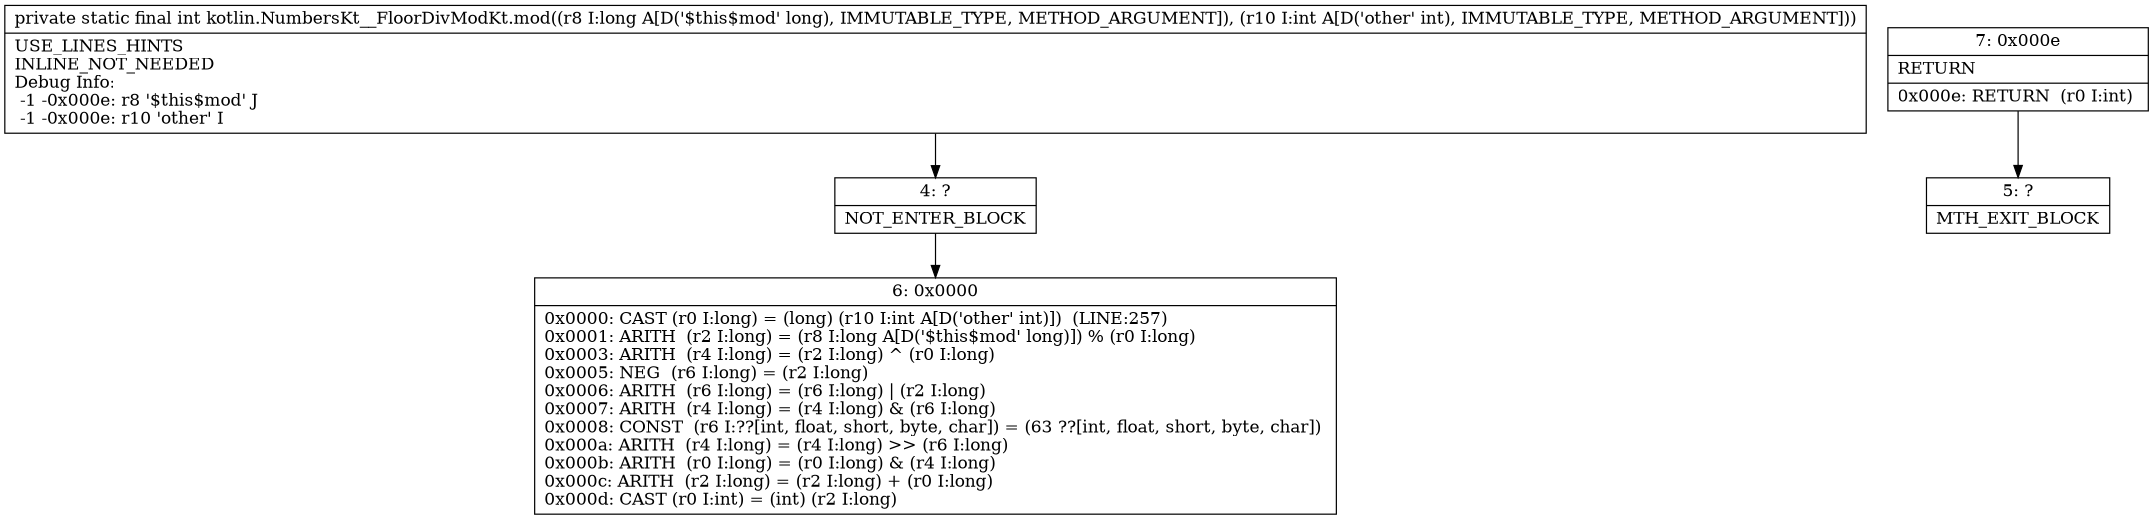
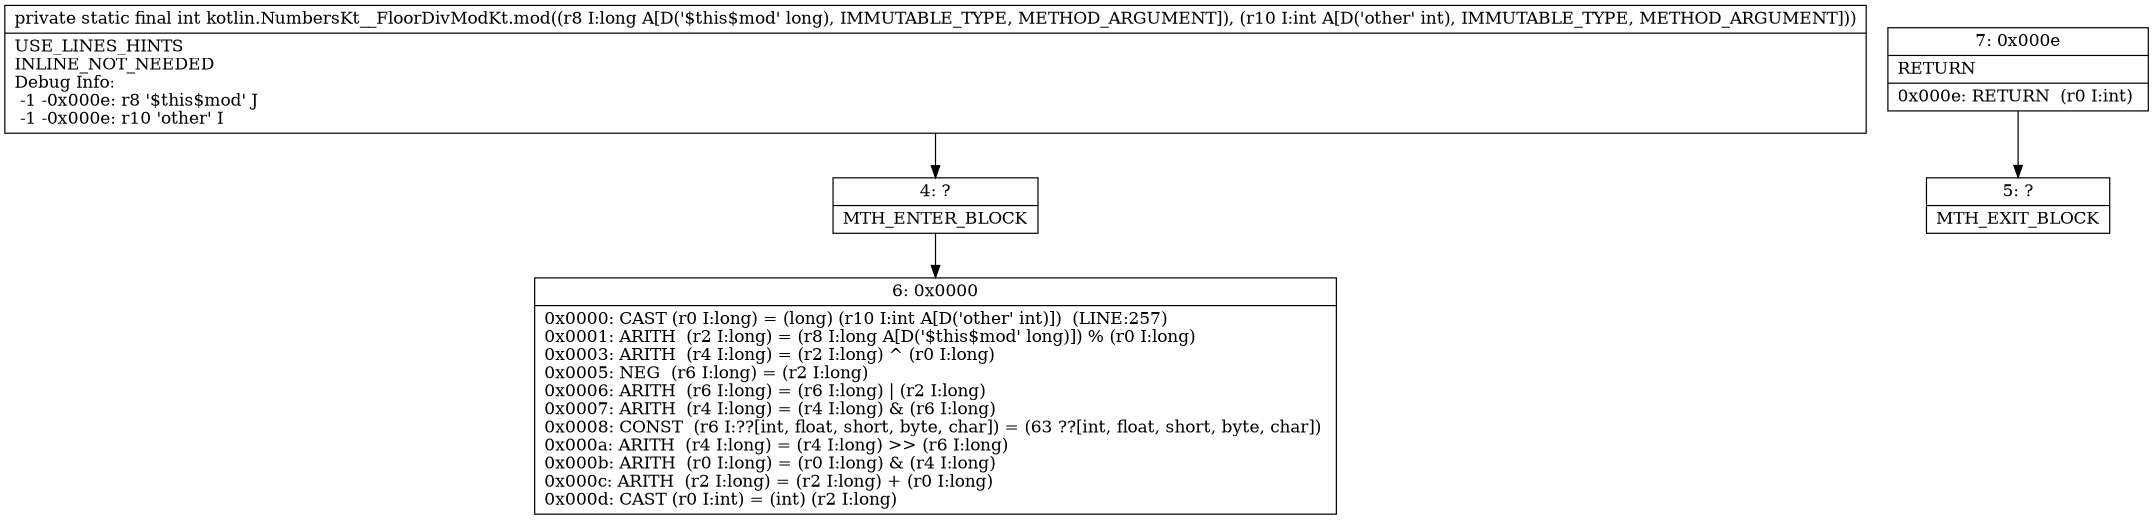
node "4: ?": text "NOT_ENTER_BLOCK" -> "MTH_ENTER_BLOCK"
